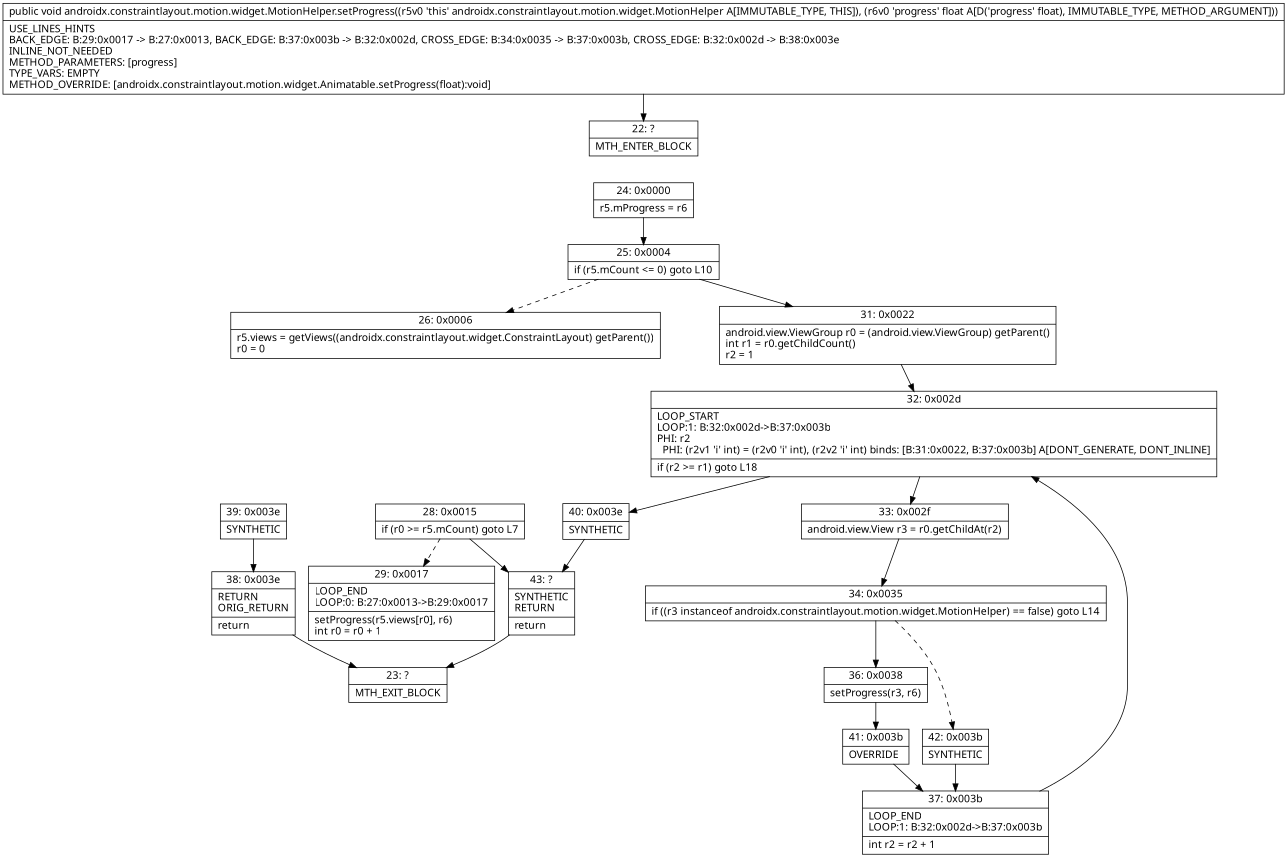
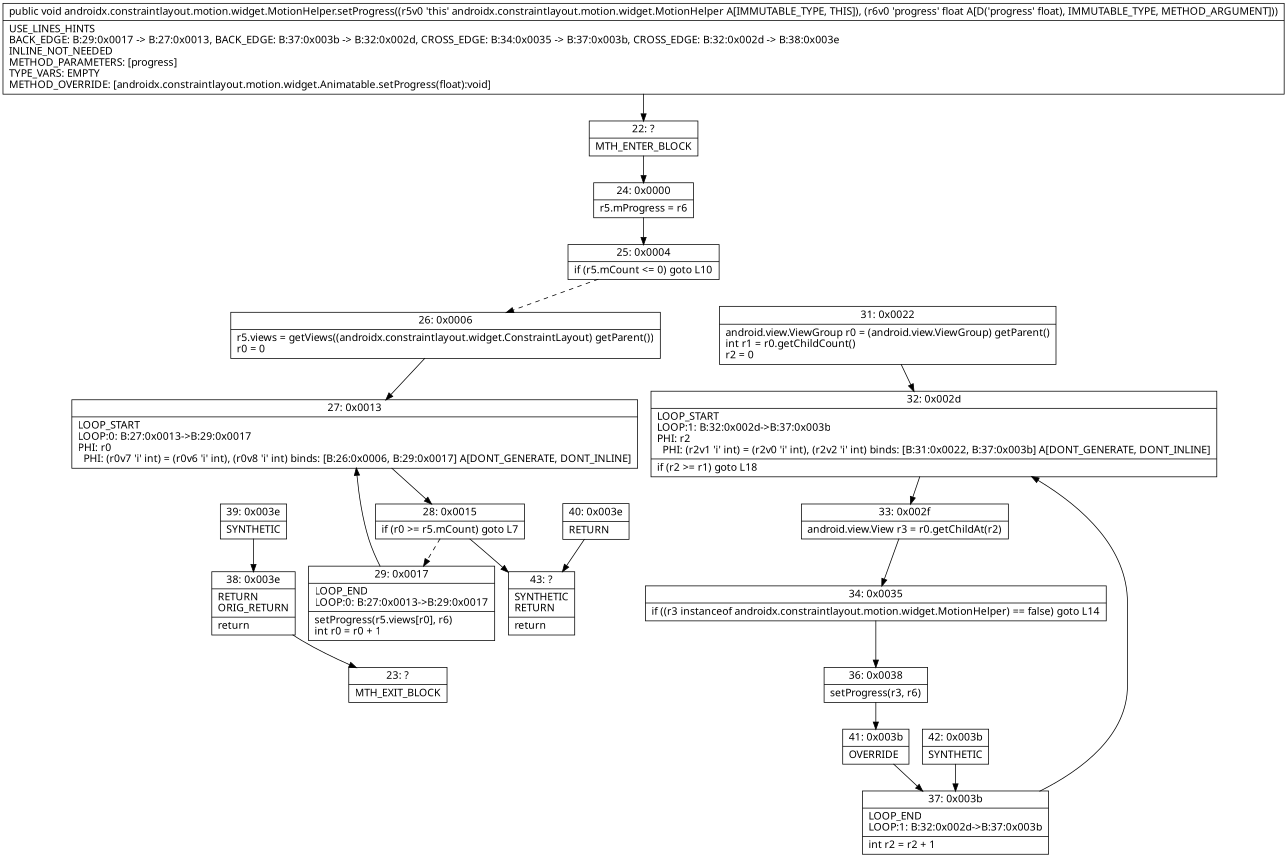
edge "22: ?" -> "24: 0x0000": added
edge "25: 0x0004" -> "31: 0x0022": removed
node "31: 0x0022": text "r2 = 1" -> "r2 = 0"
node "27: 0x0013": added
edge "32: 0x002d" -> "40: 0x003e": removed
node "40: 0x003e": text "SYNTHETIC" -> "RETURN"
edge "43: ?" -> "23: ?": removed
edge "34: 0x0035" -> "42: 0x003b": removed
